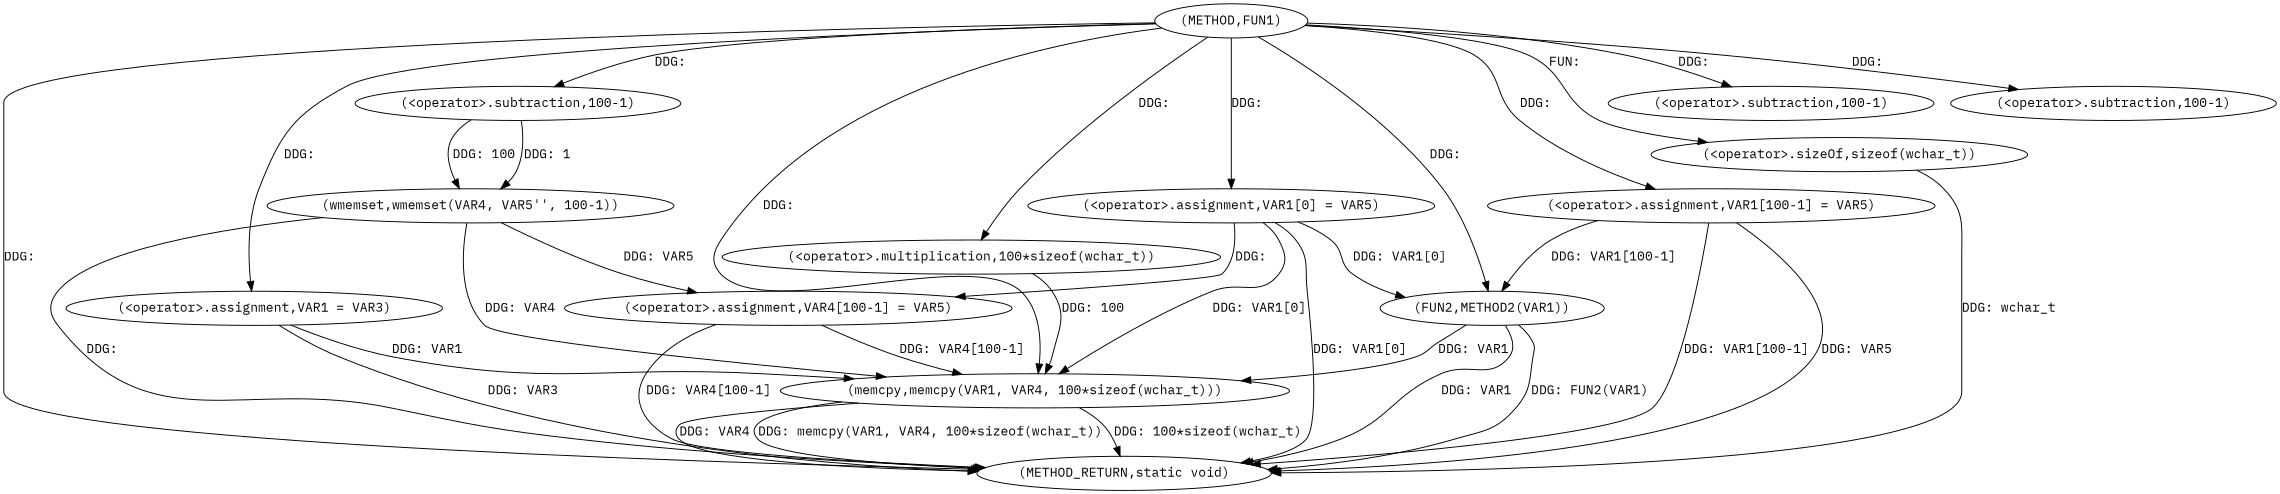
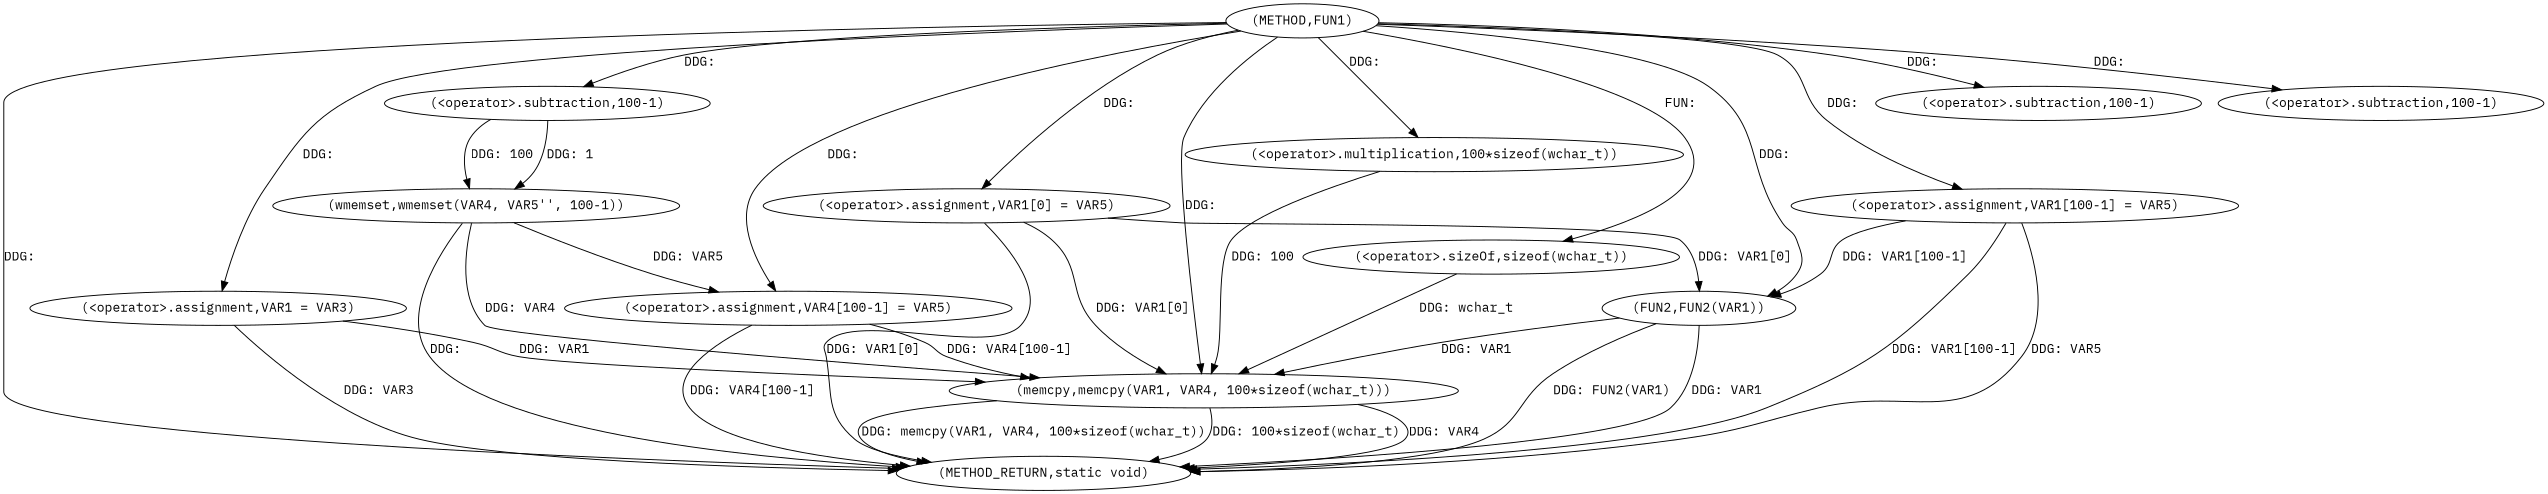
edge "(<operator>.assignment,VAR1[0] = VAR5)" -> "(<operator>.assignment,VAR4[100-1] = VAR5)": now "(METHOD,FUN1)" -> "(<operator>.assignment,VAR4[100-1] = VAR5)"
node "(FUN2,METHOD2(VAR1))": label "(FUN2,METHOD2(VAR1))" -> "(FUN2,FUN2(VAR1))"
edge "(<operator>.sizeOf,sizeof(wchar_t))" -> "(METHOD_RETURN,static void)": now "(<operator>.sizeOf,sizeof(wchar_t))" -> "(memcpy,memcpy(VAR1, VAR4, 100*sizeof(wchar_t)))"
